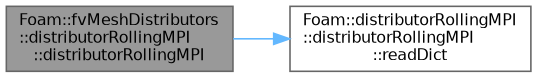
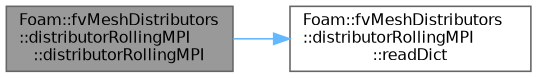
node "Foam::distributorRollingMPI ::distributorRollingMPI ::readDict": label "Foam::distributorRollingMPI ::distributorRollingMPI ::readDict" -> "Foam::fvMeshDistributors ::distributorRollingMPI ::readDict"
